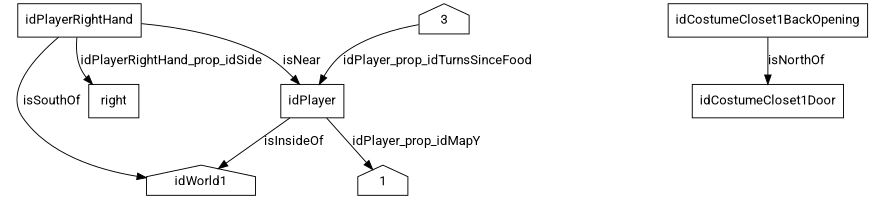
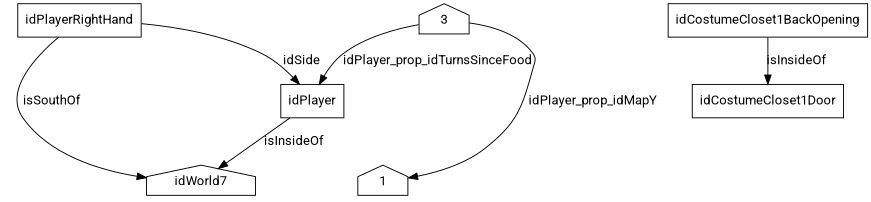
edge "idPlayerRightHand" -> "idPlayer": label "isNear" -> "idSide"
edge "idCostumeCloset1BackOpening" -> "idCostumeCloset1Door": label "isNorthOf" -> "isInsideOf"
node "right": removed
edge "idPlayer" -> "1": now "3" -> "1"
node "idWorld1": label "idWorld1" -> "idWorld7"
